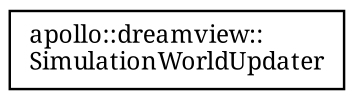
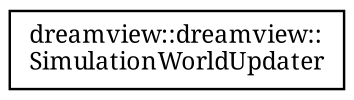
node "apollo::dreamview:: SimulationWorldUpdater": label "apollo::dreamview:: SimulationWorldUpdater" -> "dreamview::dreamview:: SimulationWorldUpdater"
